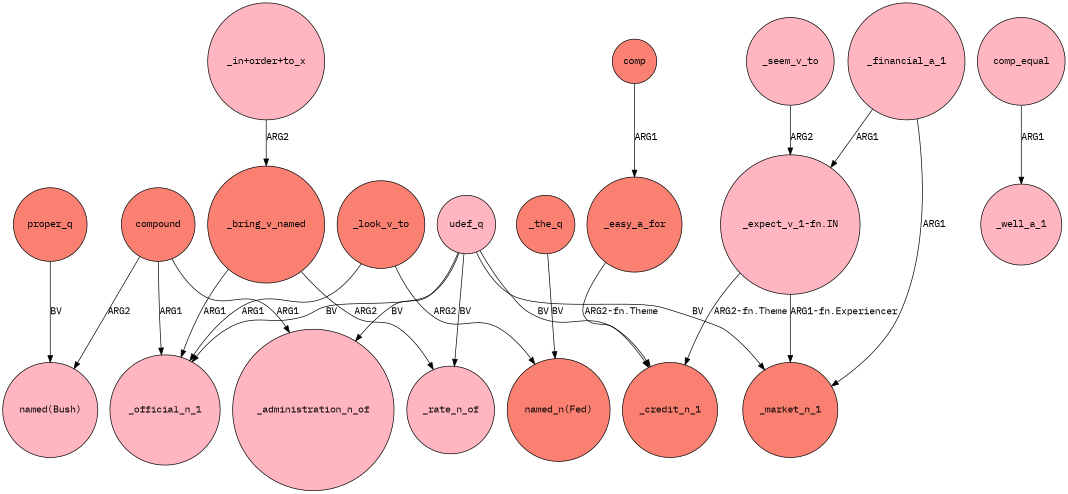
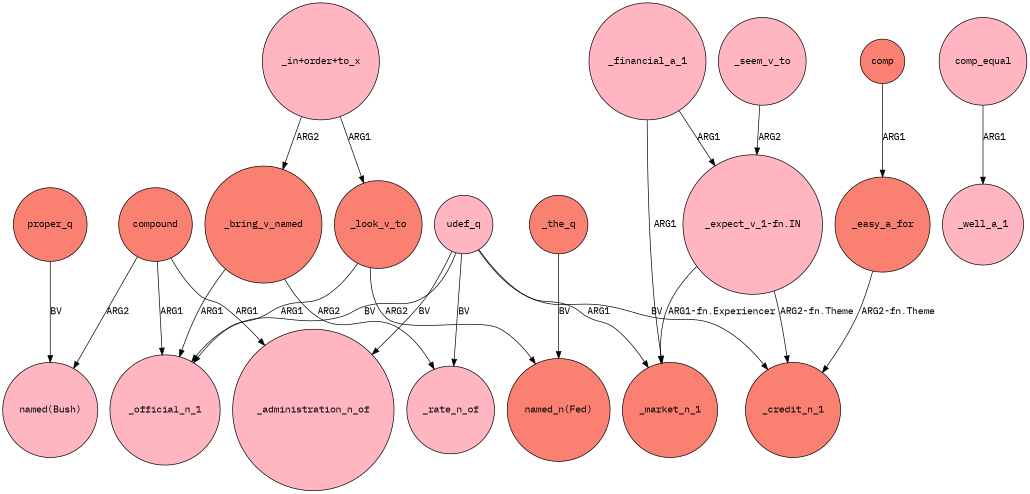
edge "_in+order+to_x" -> "_look_v_to": added, label "ARG1"
edge "udef_q" -> "_market_n_1": label "BV" -> "ARG1"
